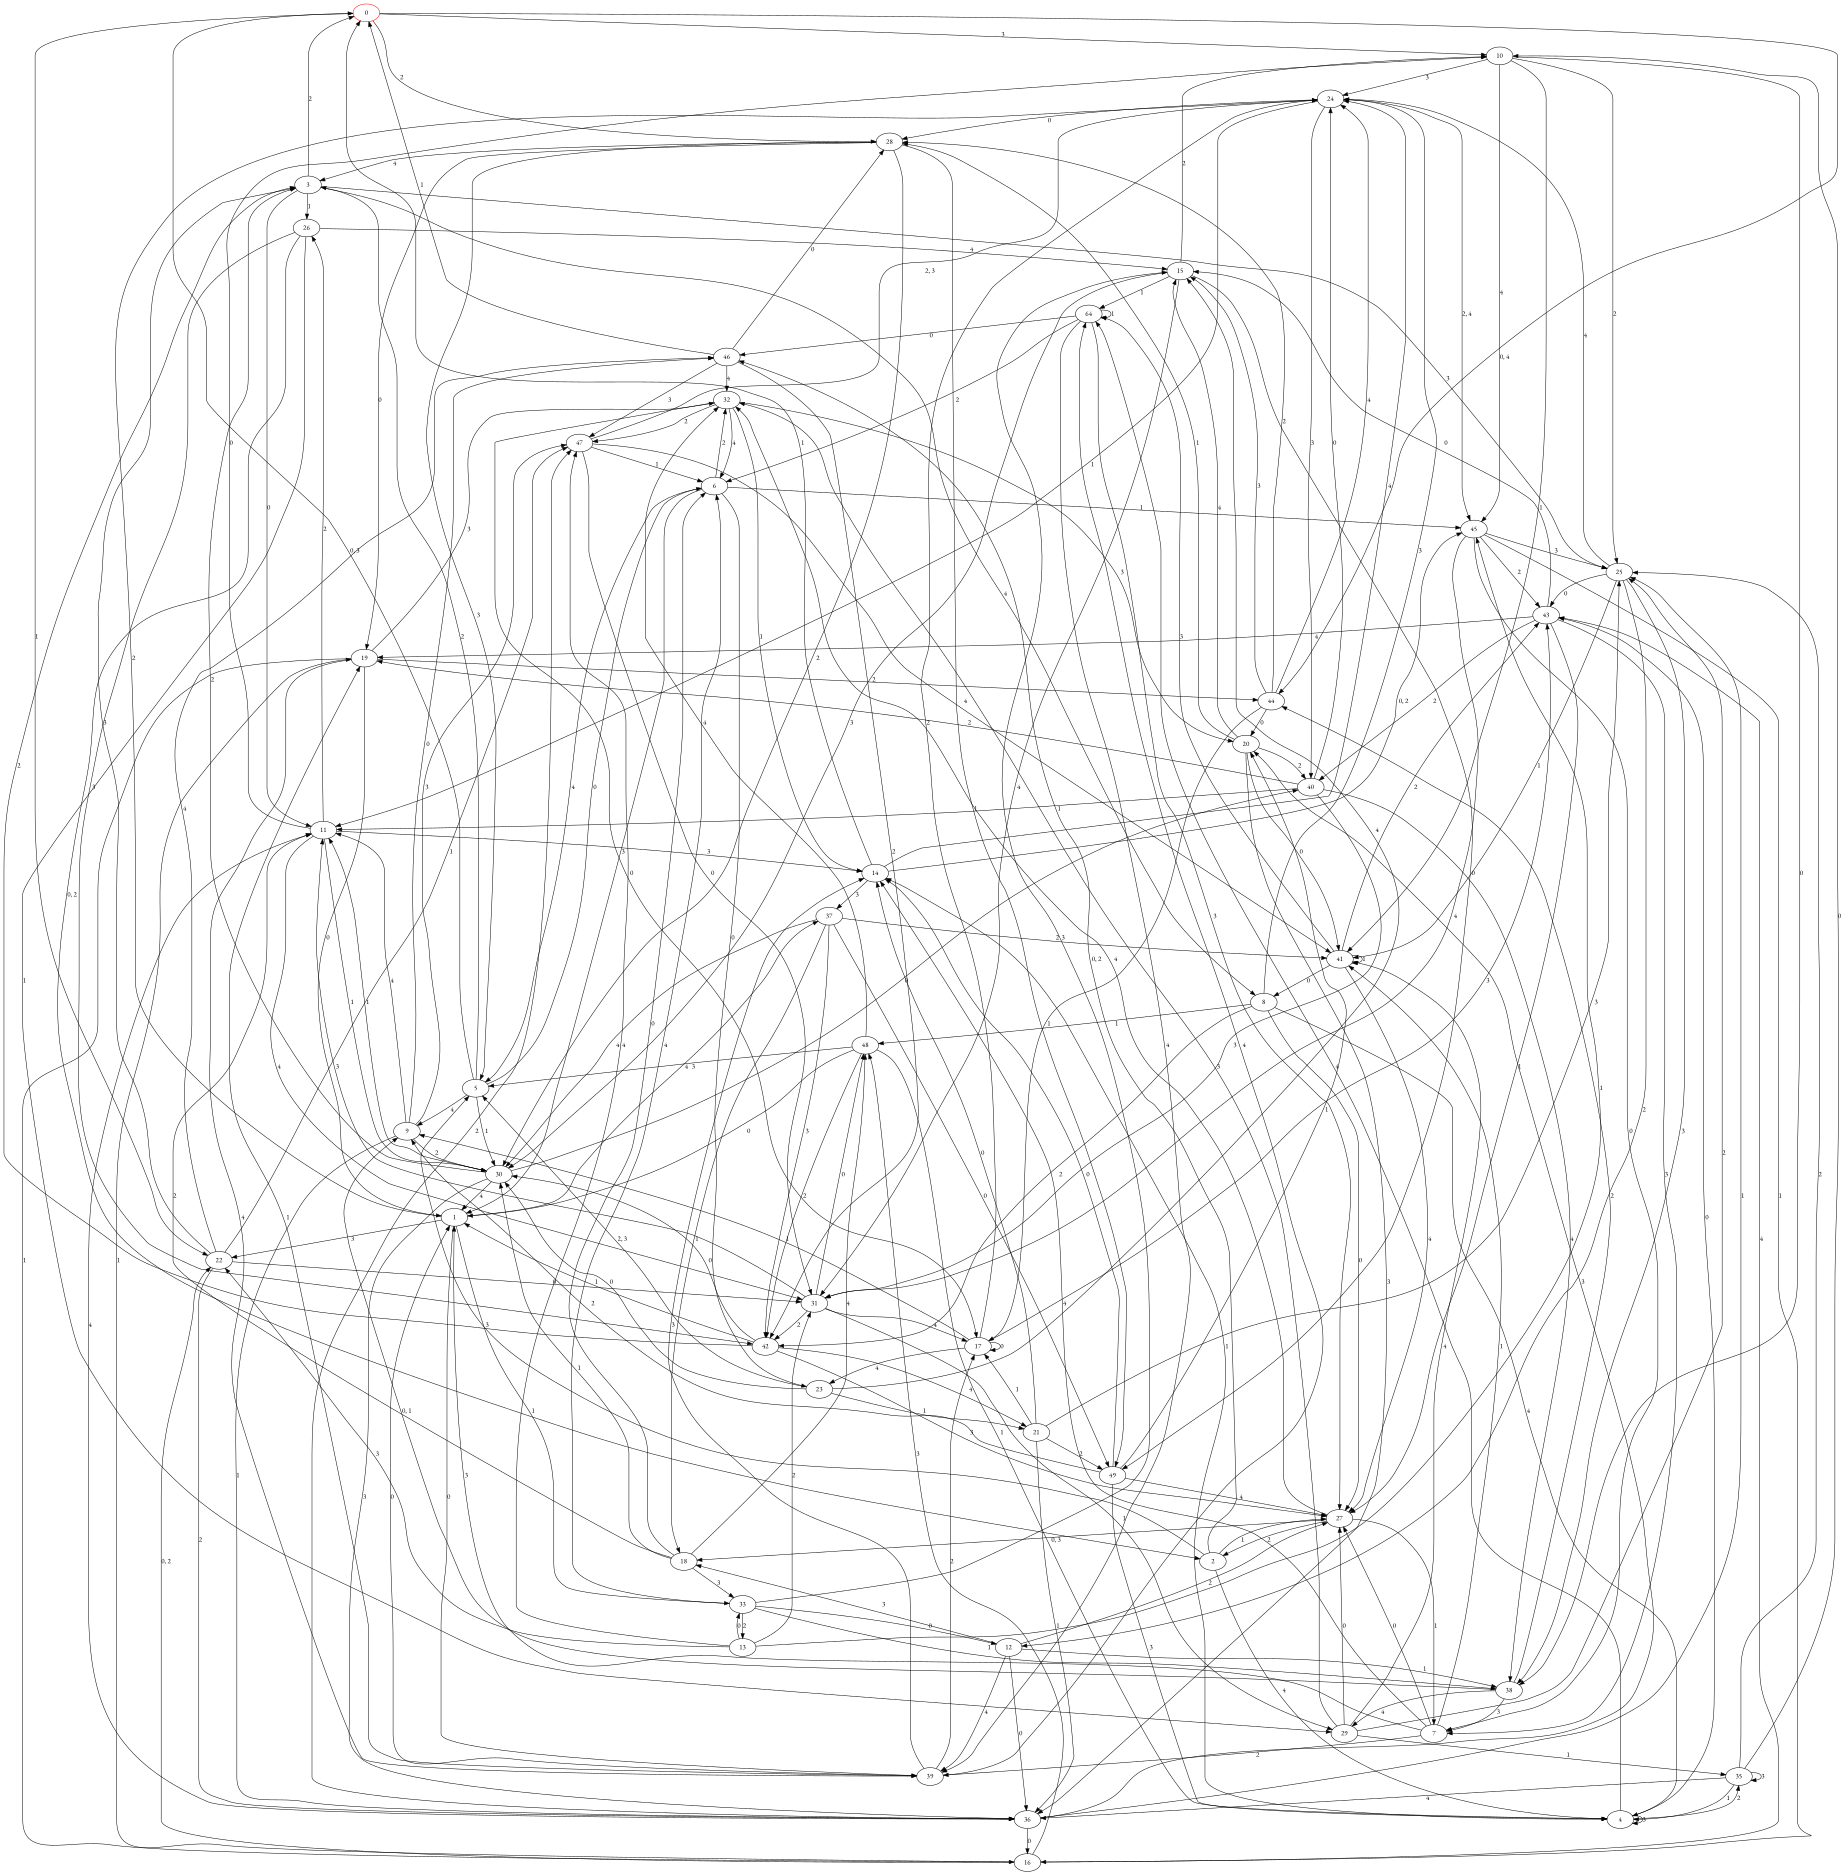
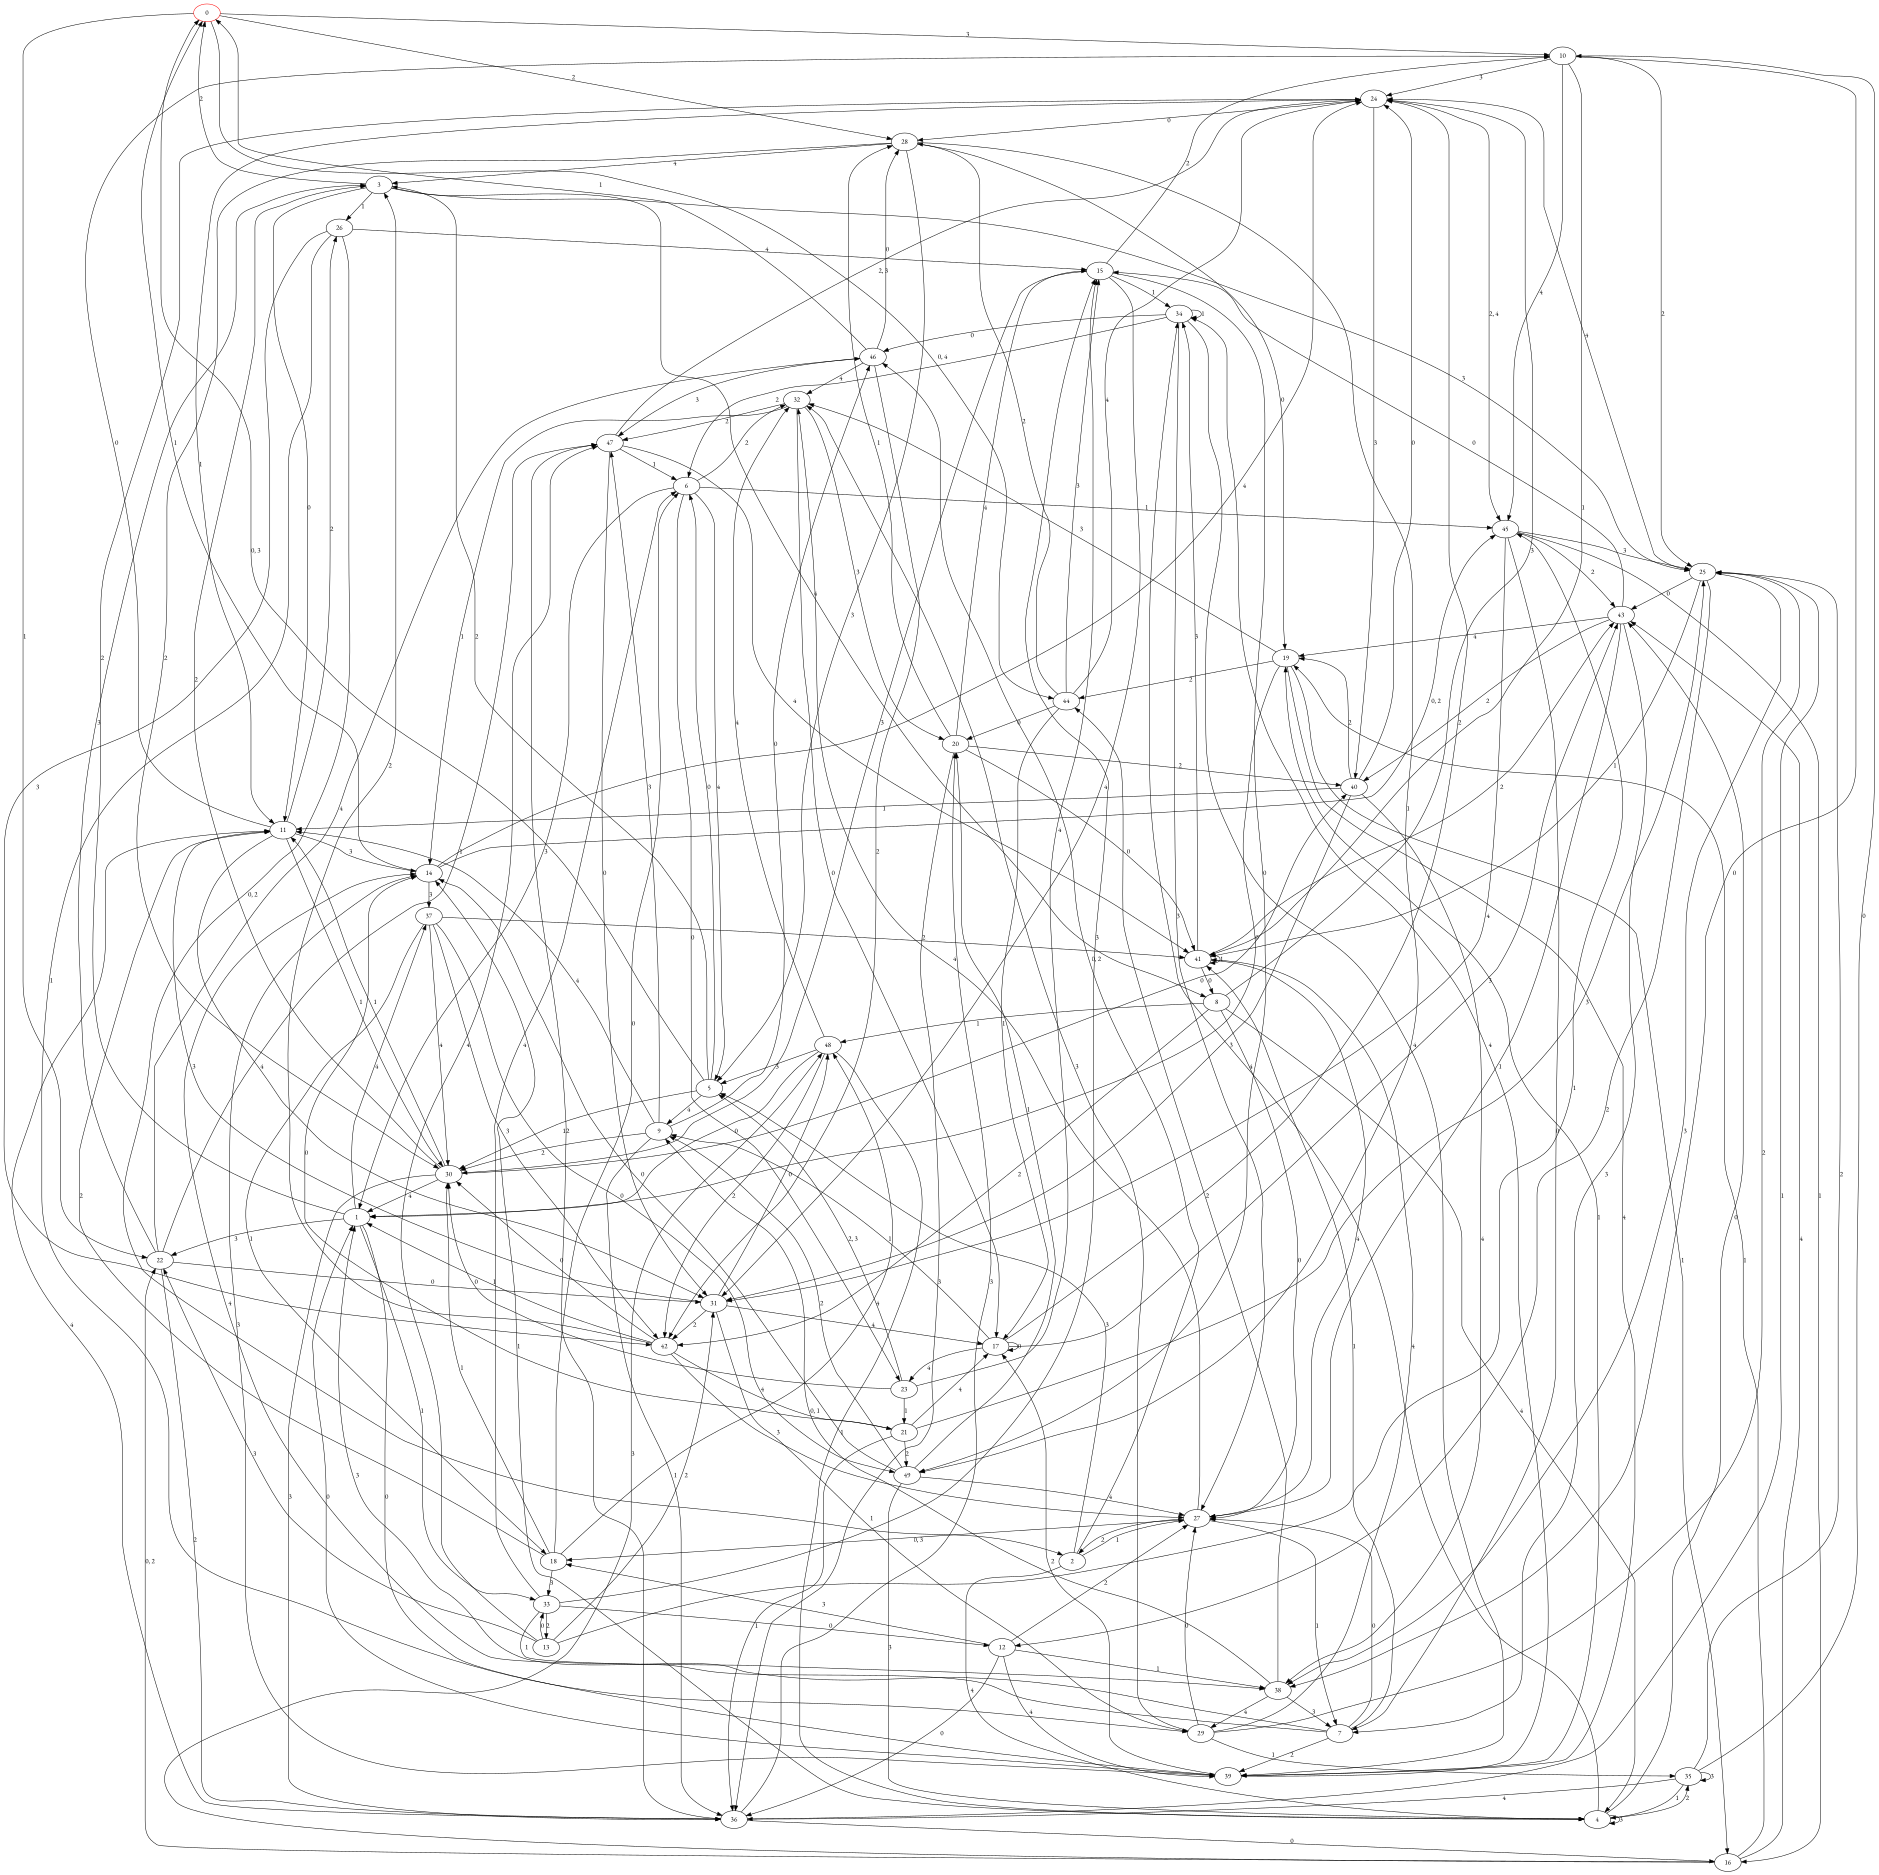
node "64": label "64" -> "34"
edge "32" -> "6": removed, label "4"
edge "21" -> "17": label "1" -> "4"
